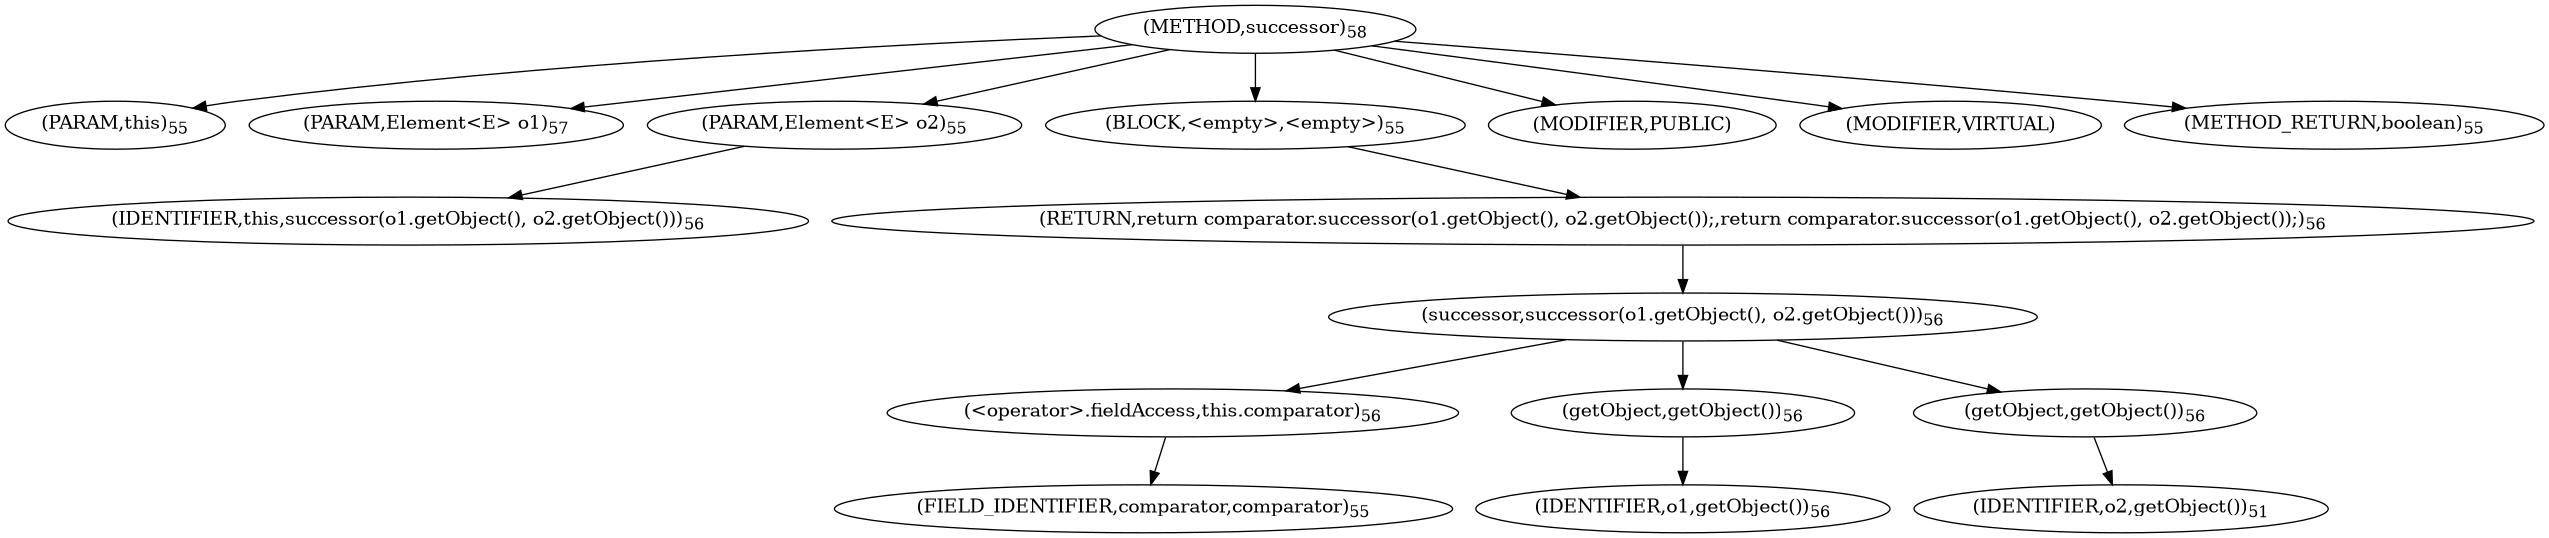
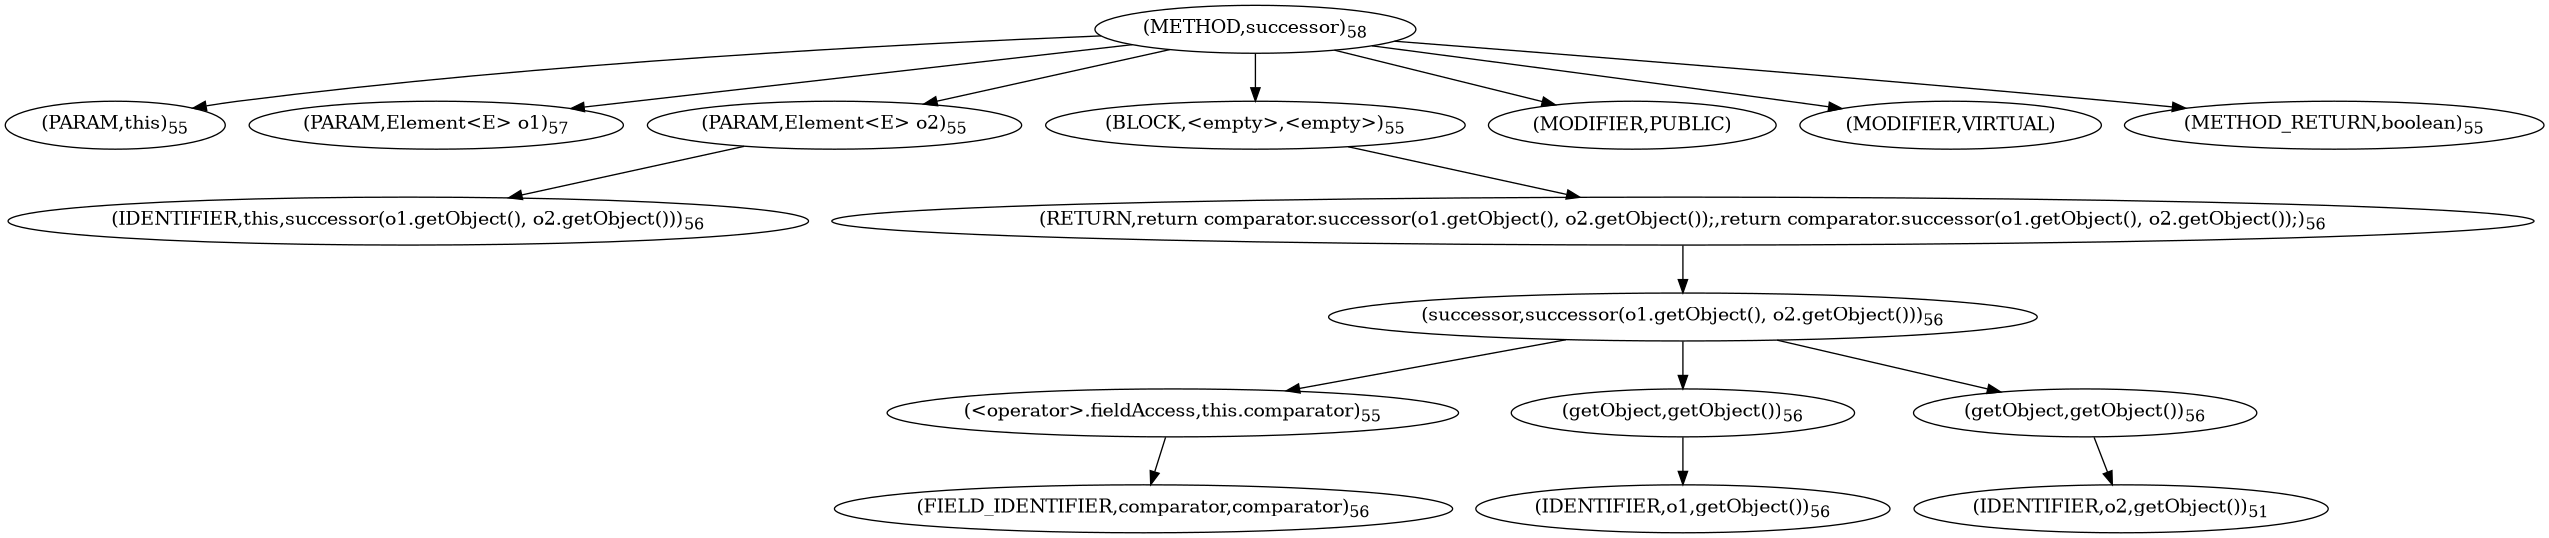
node "(<operator>.fieldAccess,this.comparator)": text "56" -> "55"
node "(FIELD_IDENTIFIER,comparator,comparator)": text "55" -> "56"
